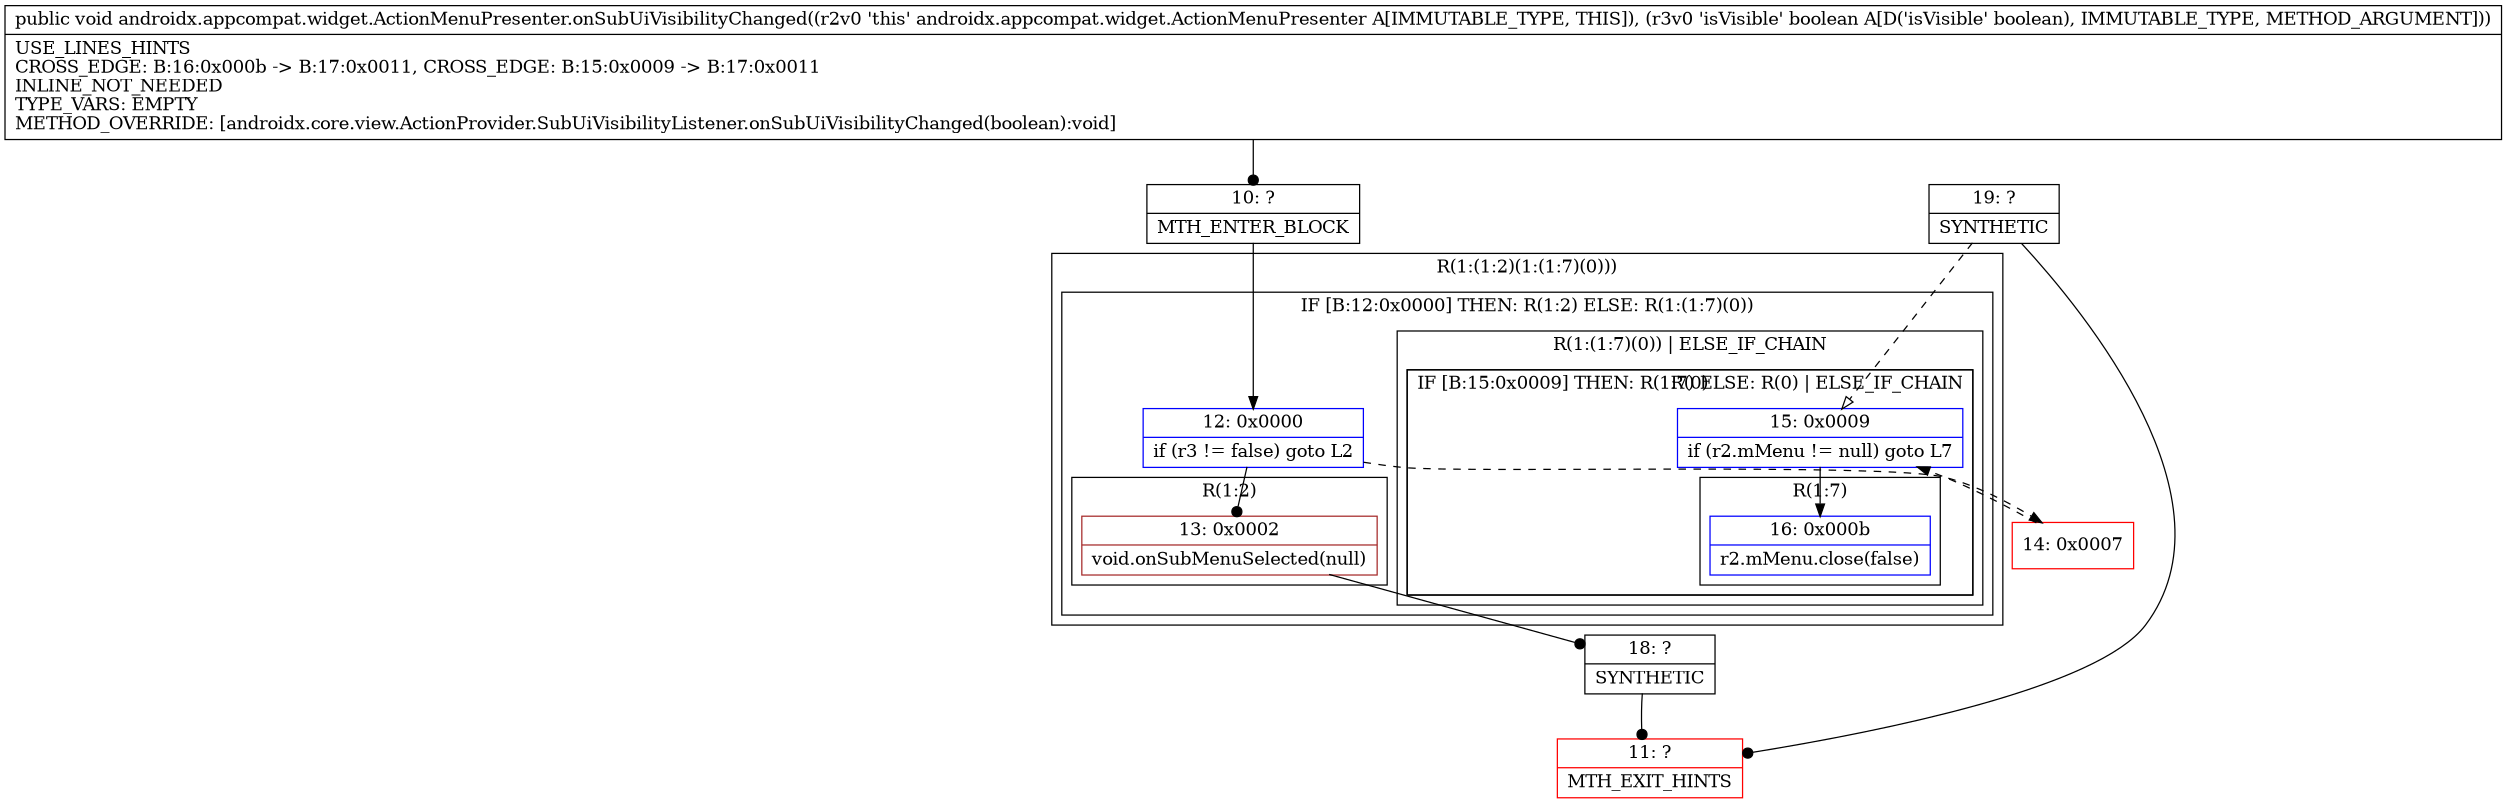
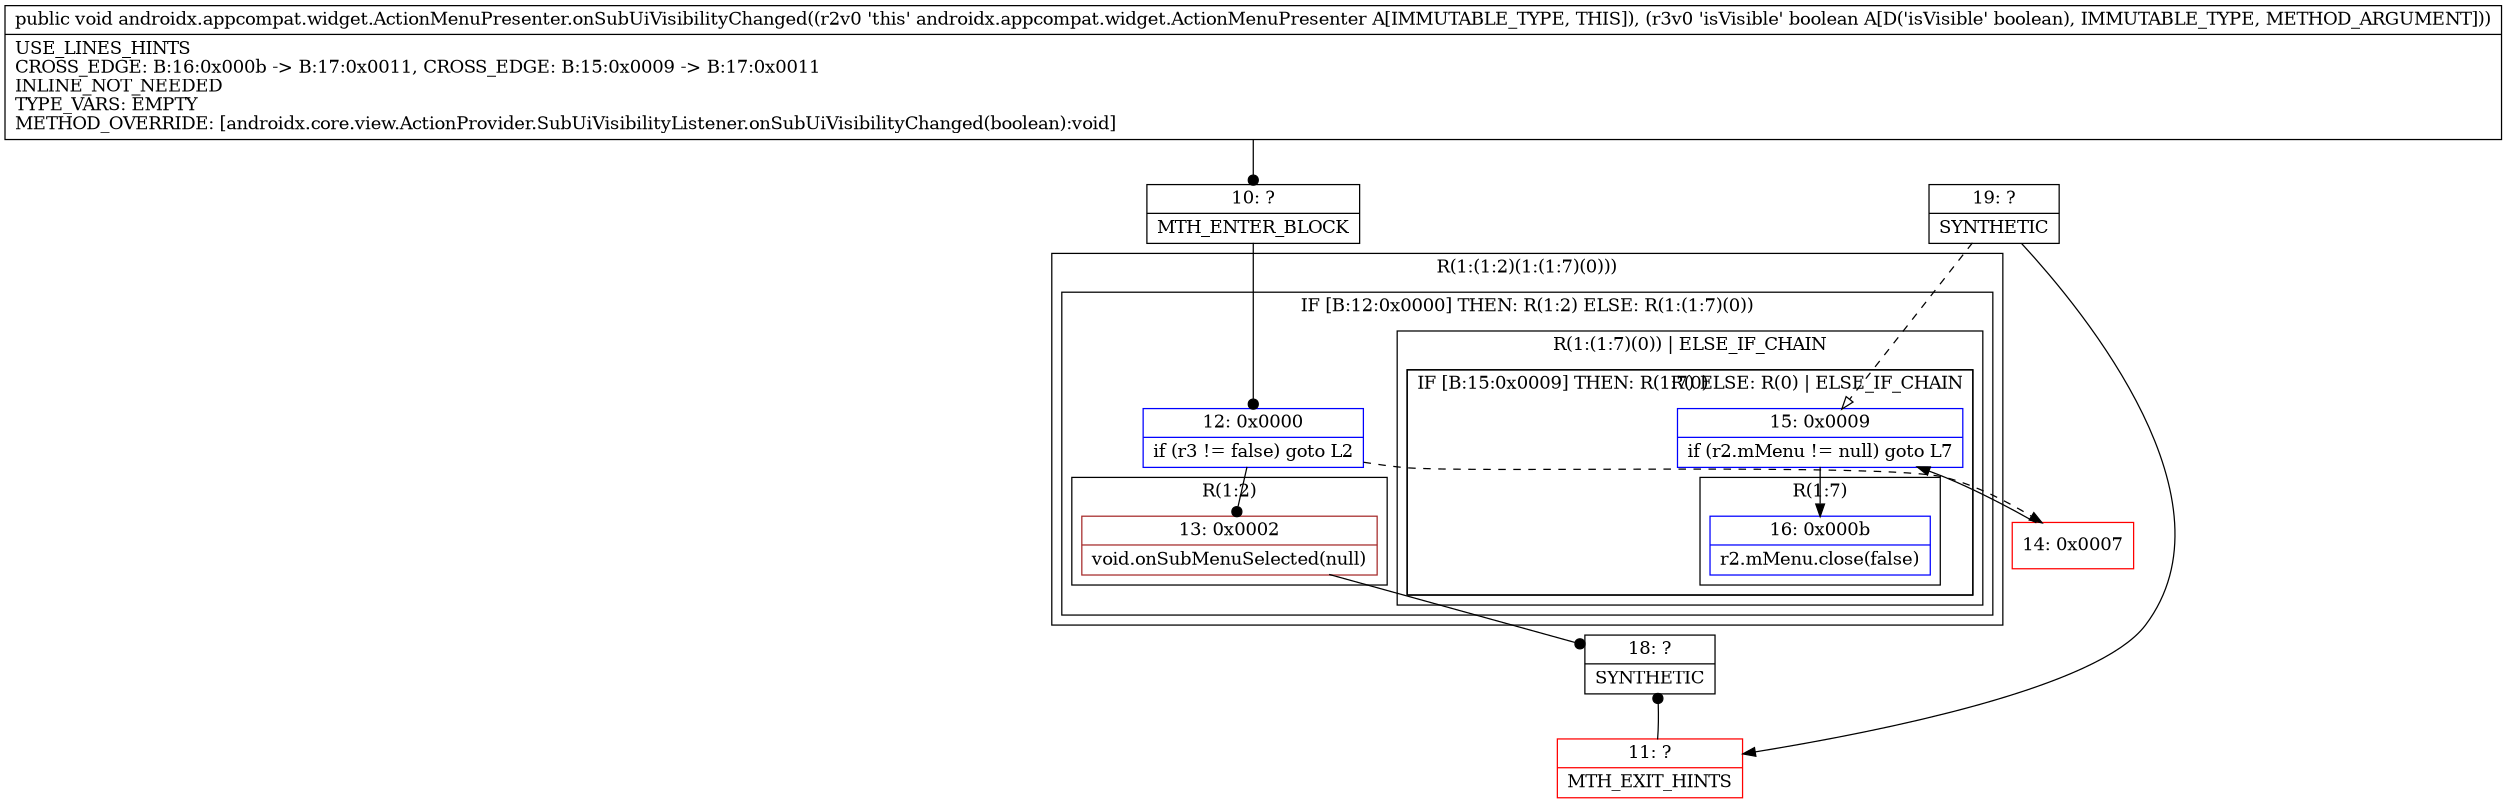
edge "10: ?" -> "12: 0x0000": arrowhead normal -> dot
edge "14: 0x0007" -> "15: 0x0009": style dashed -> solid
edge "19: ?" -> "11: ?": arrowhead dot -> normal
edge "18: ?" -> "11: ?": reversed
